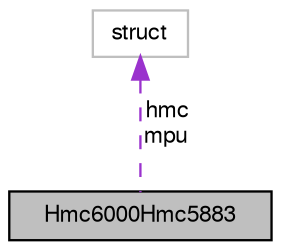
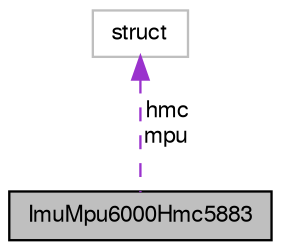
node "Hmc6000Hmc5883": label "Hmc6000Hmc5883" -> "ImuMpu6000Hmc5883"
